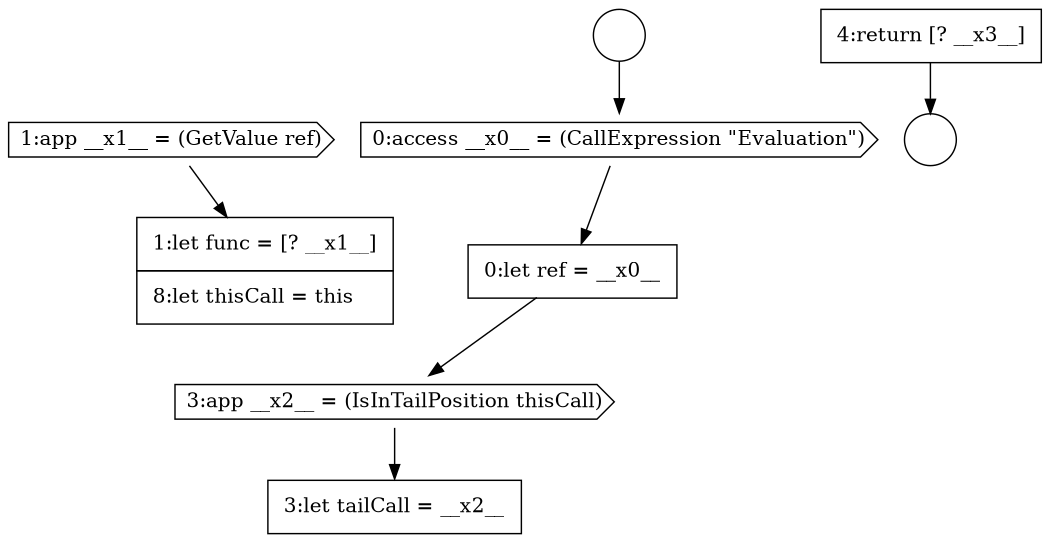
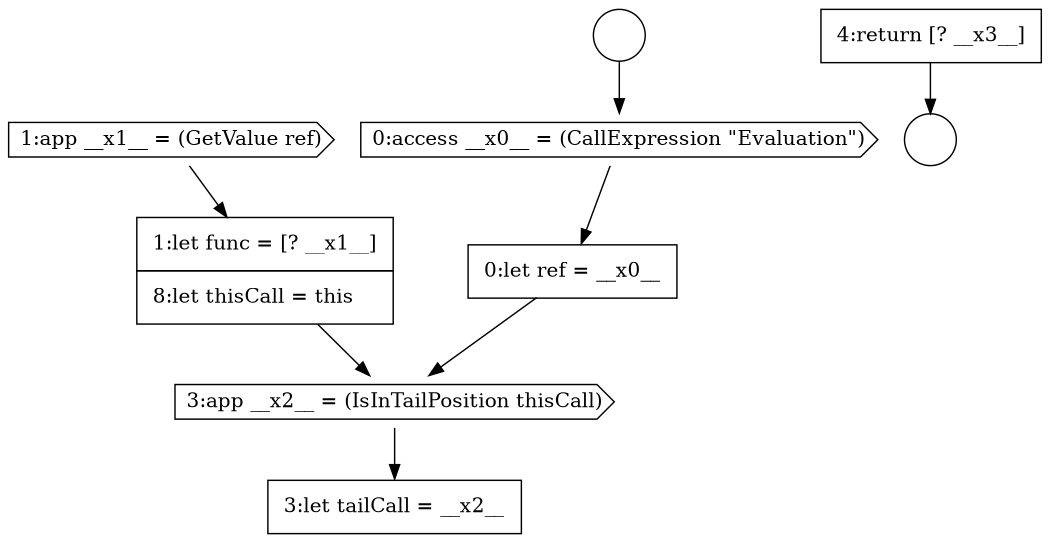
edge "1:let func = [? __x1__]" -> "3:app __x2__ = (IsInTailPosition thisCall)": added
